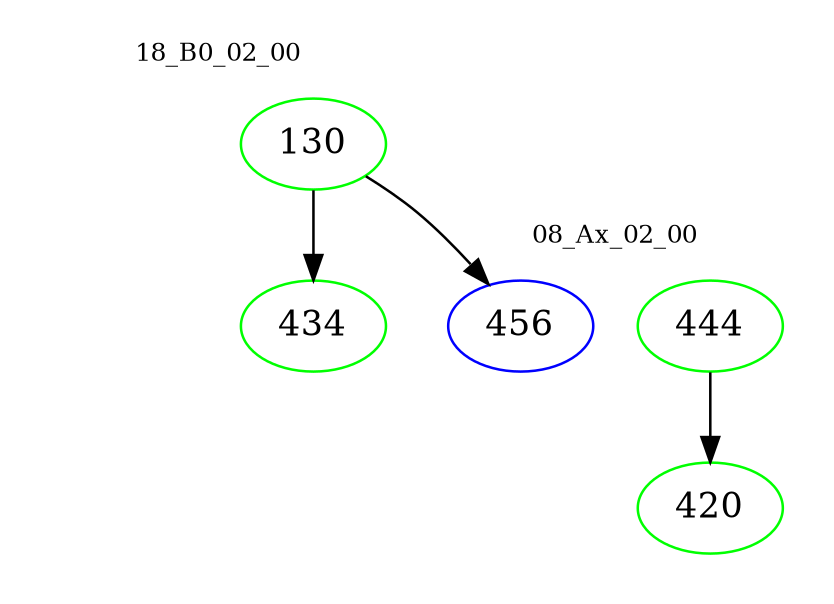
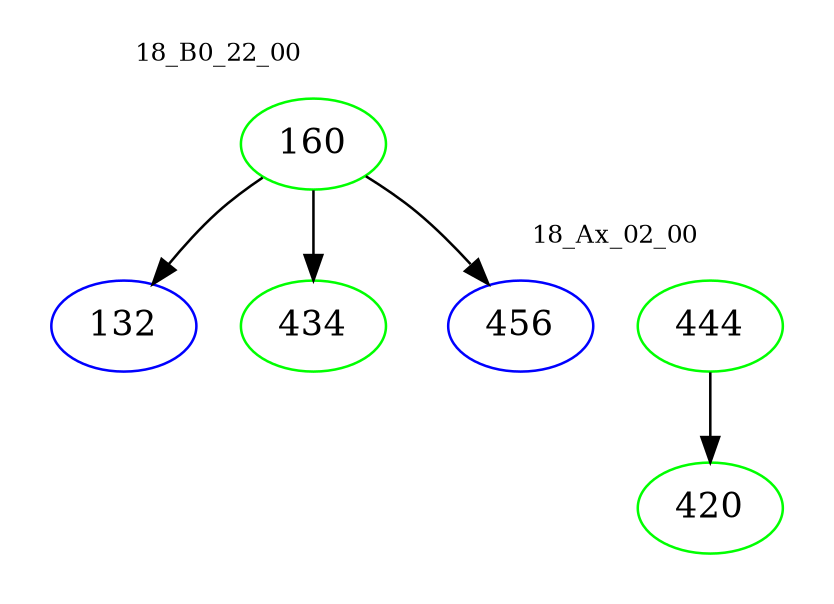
cluster "18_B0_02_00": label "18_B0_02_00" -> "18_B0_22_00"
node "130": label "130" -> "160"
cluster "08_Ax_02_00": label "08_Ax_02_00" -> "18_Ax_02_00"
node "132": added
